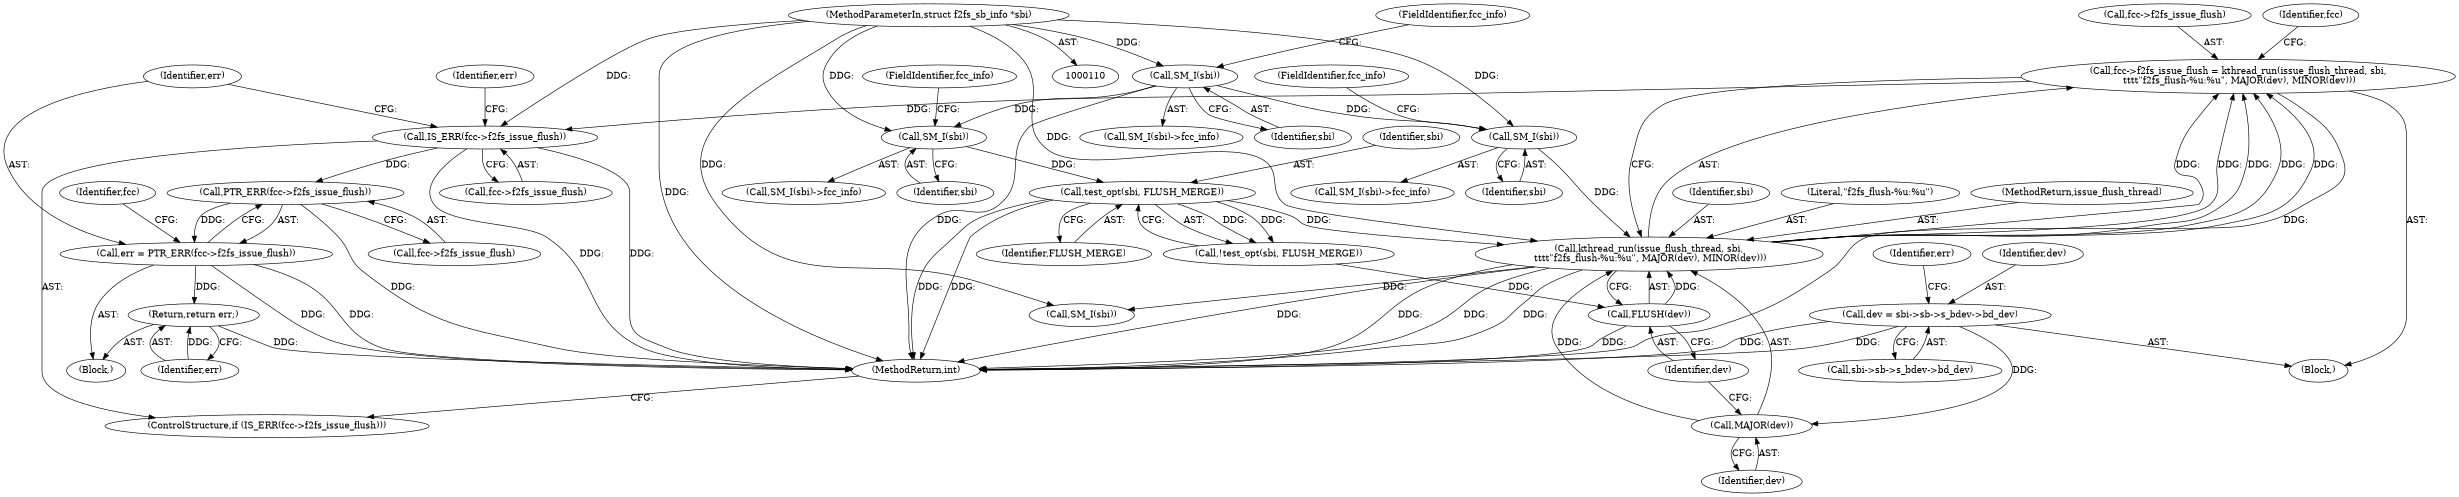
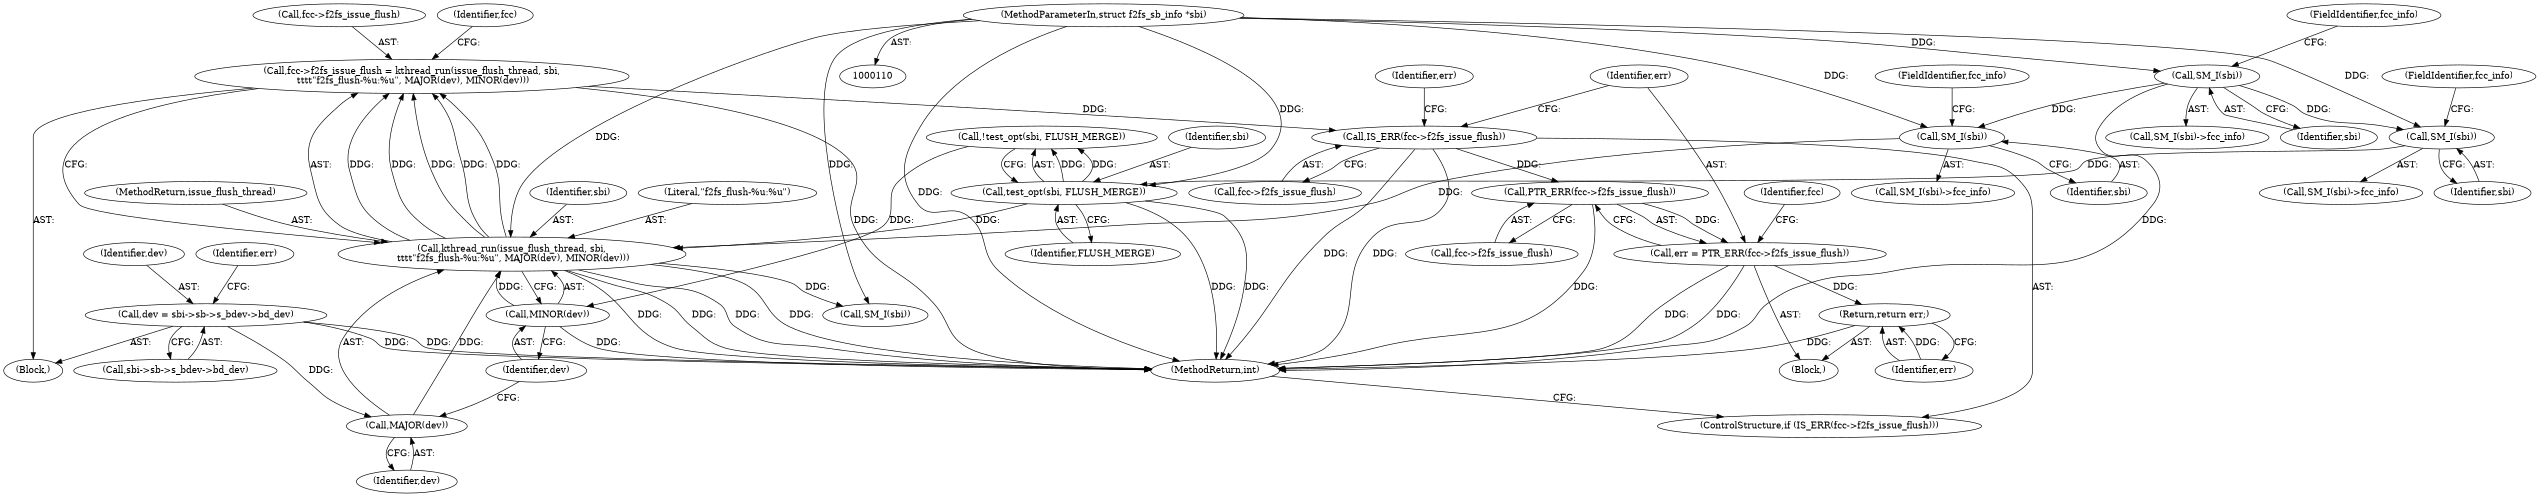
edge "(MethodParameterIn,struct f2fs_sb_info *sbi)" -> "(Call,IS_ERR(fcc->f2fs_issue_flush))": now "(MethodParameterIn,struct f2fs_sb_info *sbi)" -> "(Call,test_opt(sbi, FLUSH_MERGE))"
node "(Call,FLUSH(dev))": label "(Call,FLUSH(dev))" -> "(Call,MINOR(dev))"
